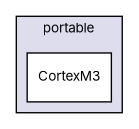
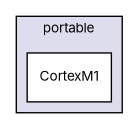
node "CortexM3": label "CortexM3" -> "CortexM1"
